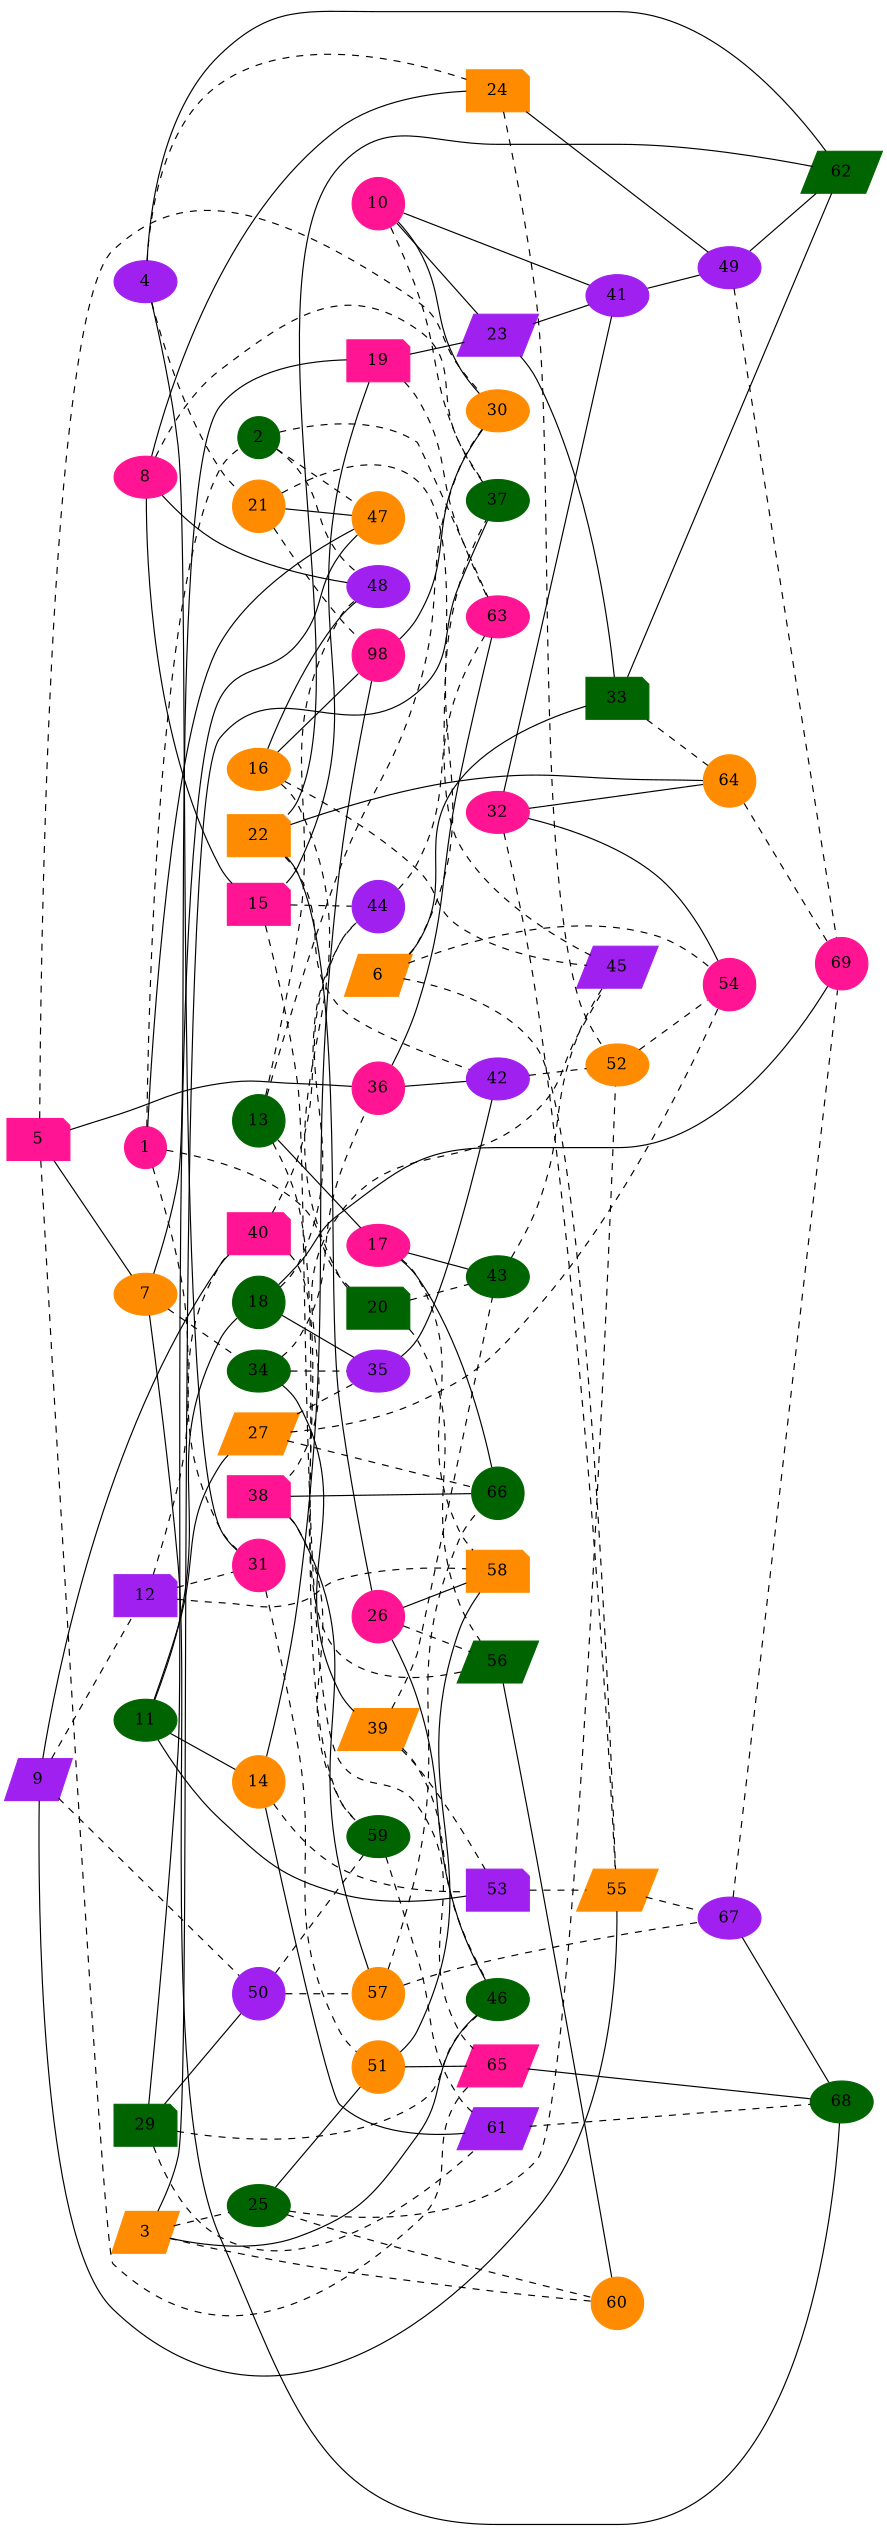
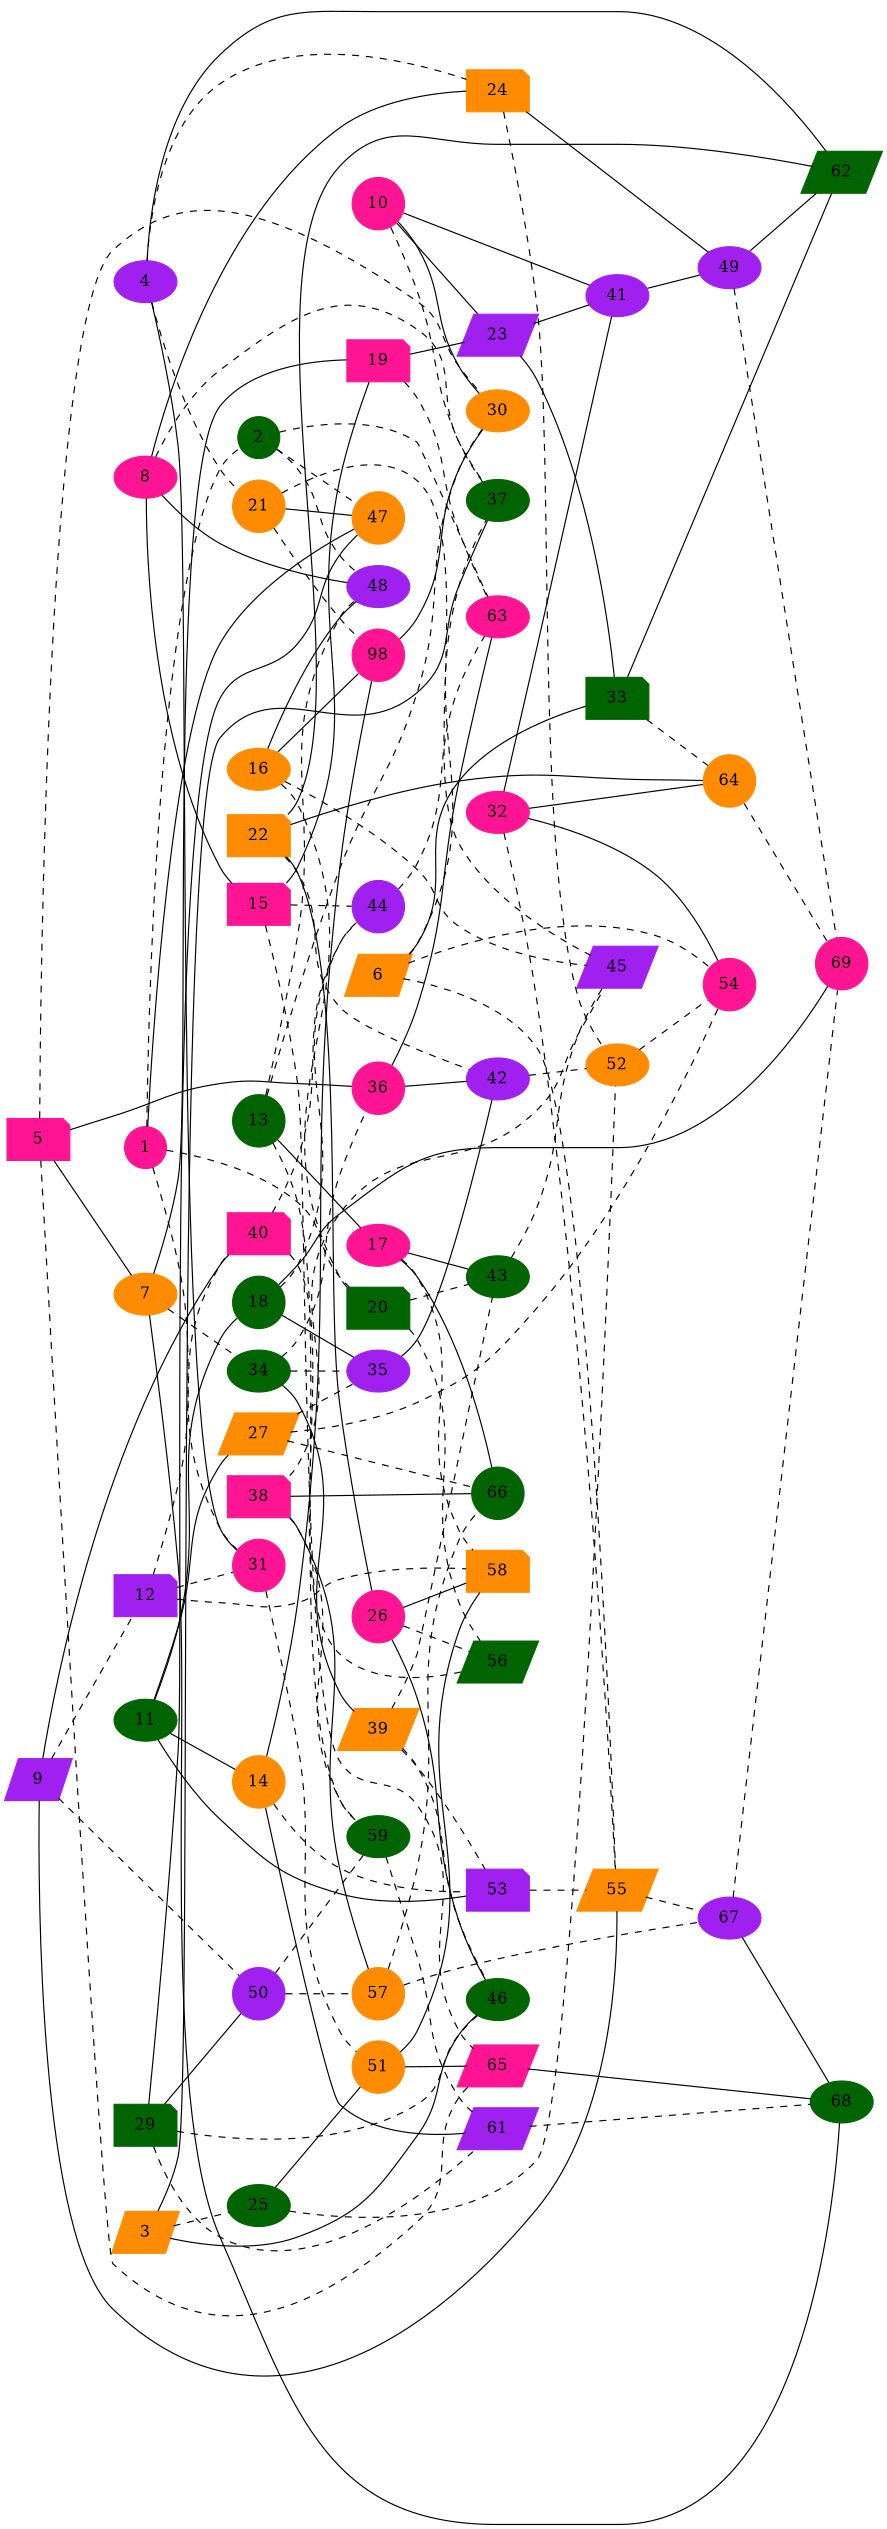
node "60": removed
